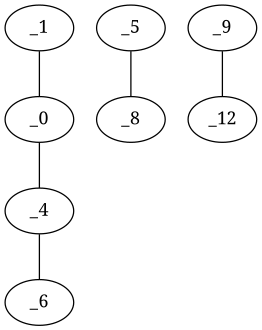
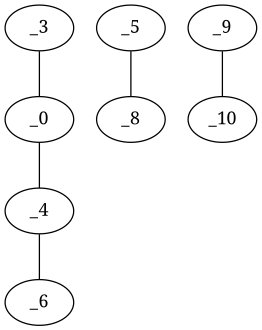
node "_1": label "_1" -> "_3"
node "_12": label "_12" -> "_10"
